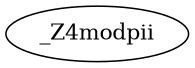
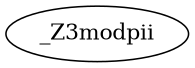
node "_Z4modpii": label "_Z4modpii" -> "_Z3modpii"
